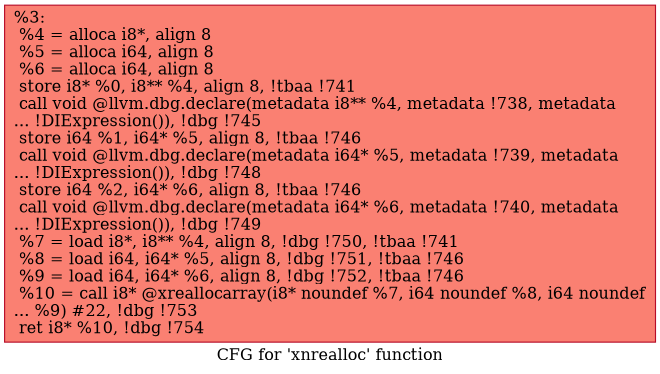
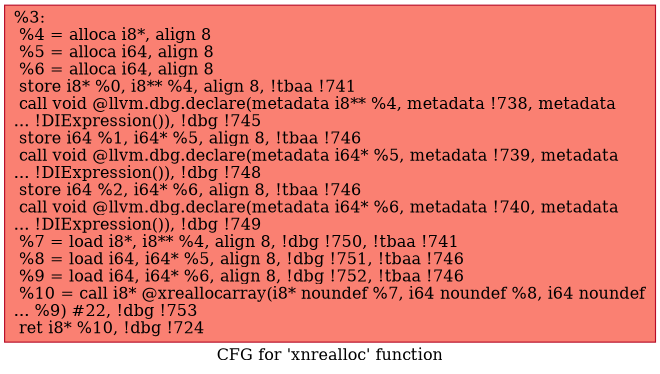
node "%3:": text "ret i8* %10, !dbg !754" -> "ret i8* %10, !dbg !724"
